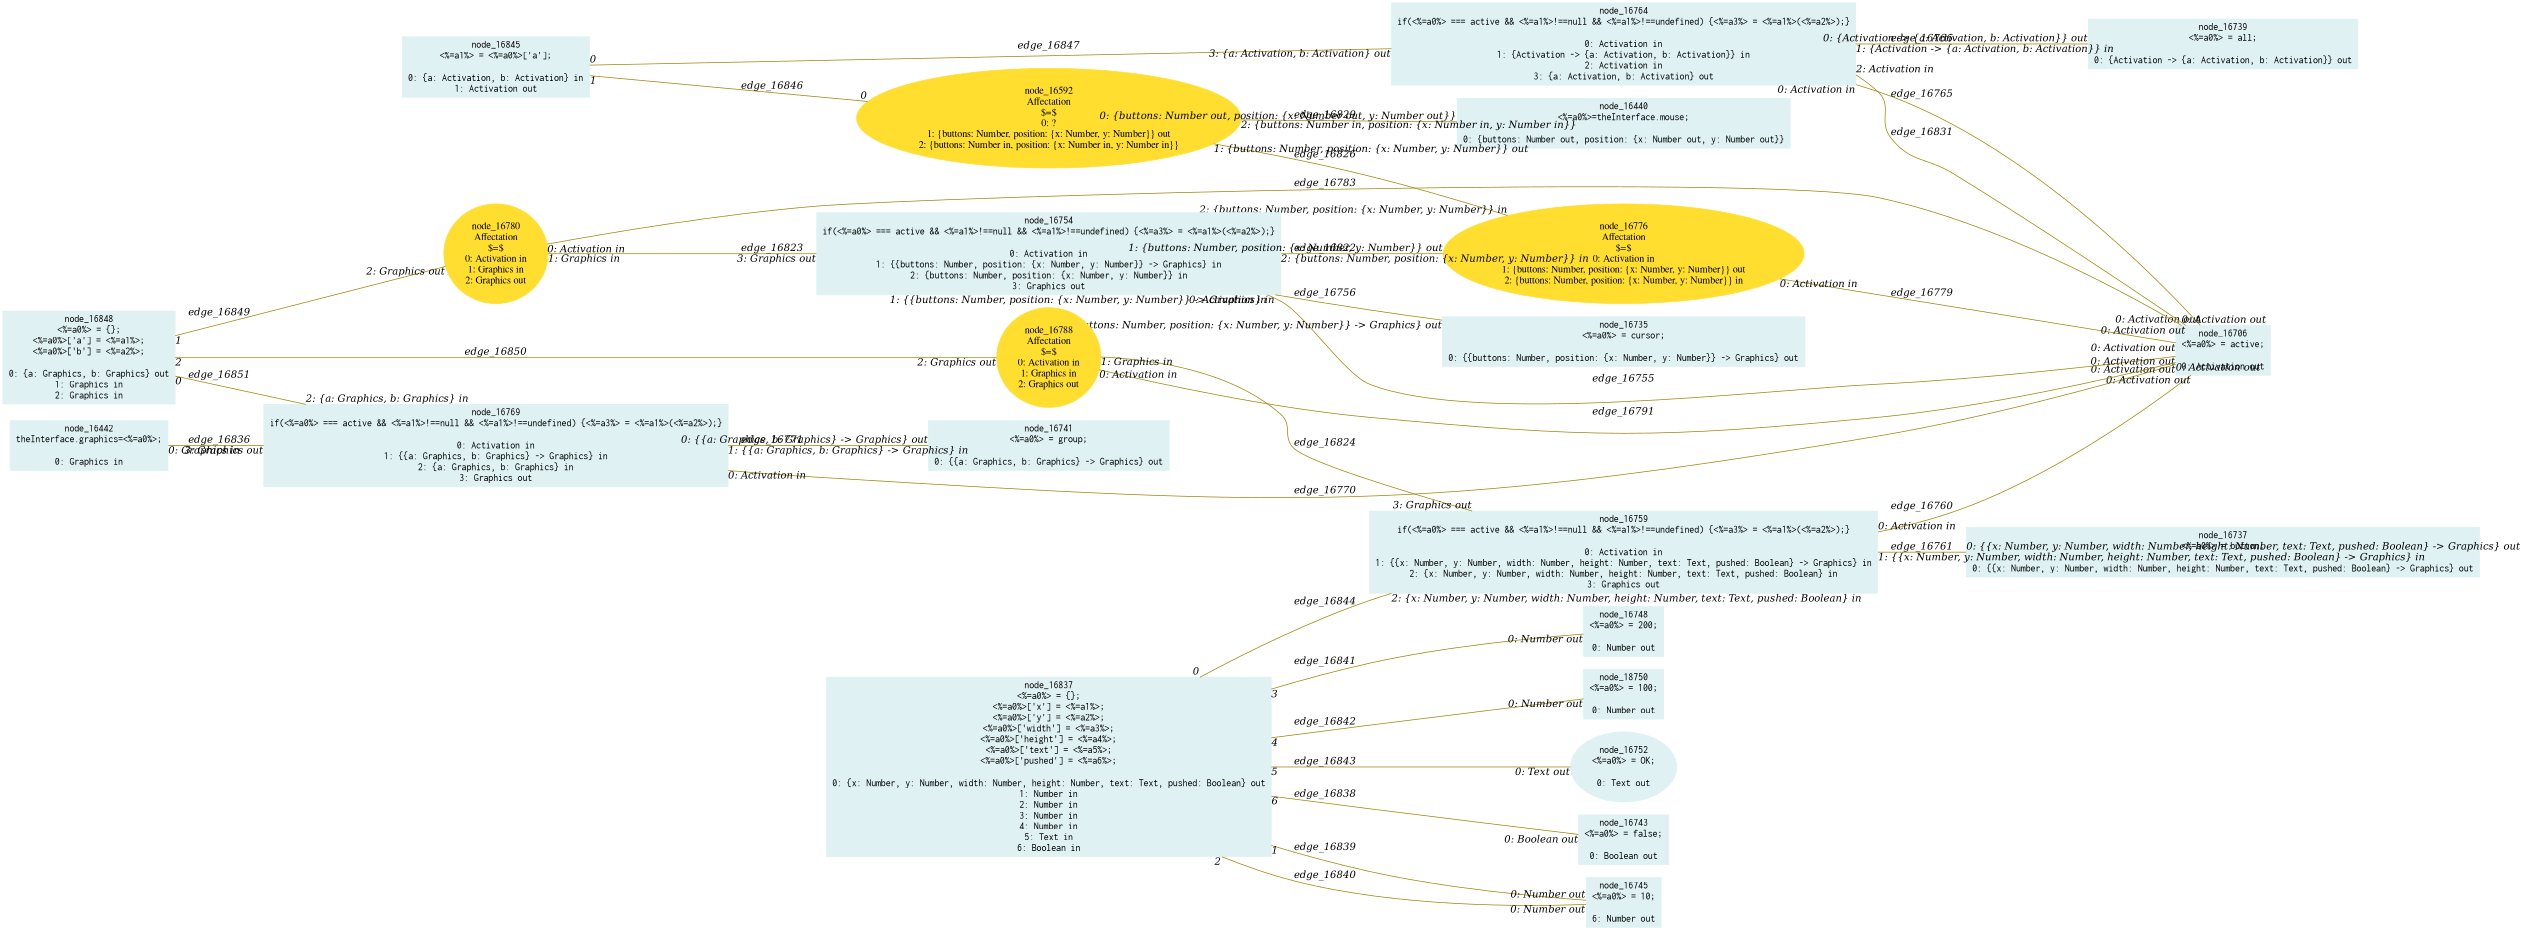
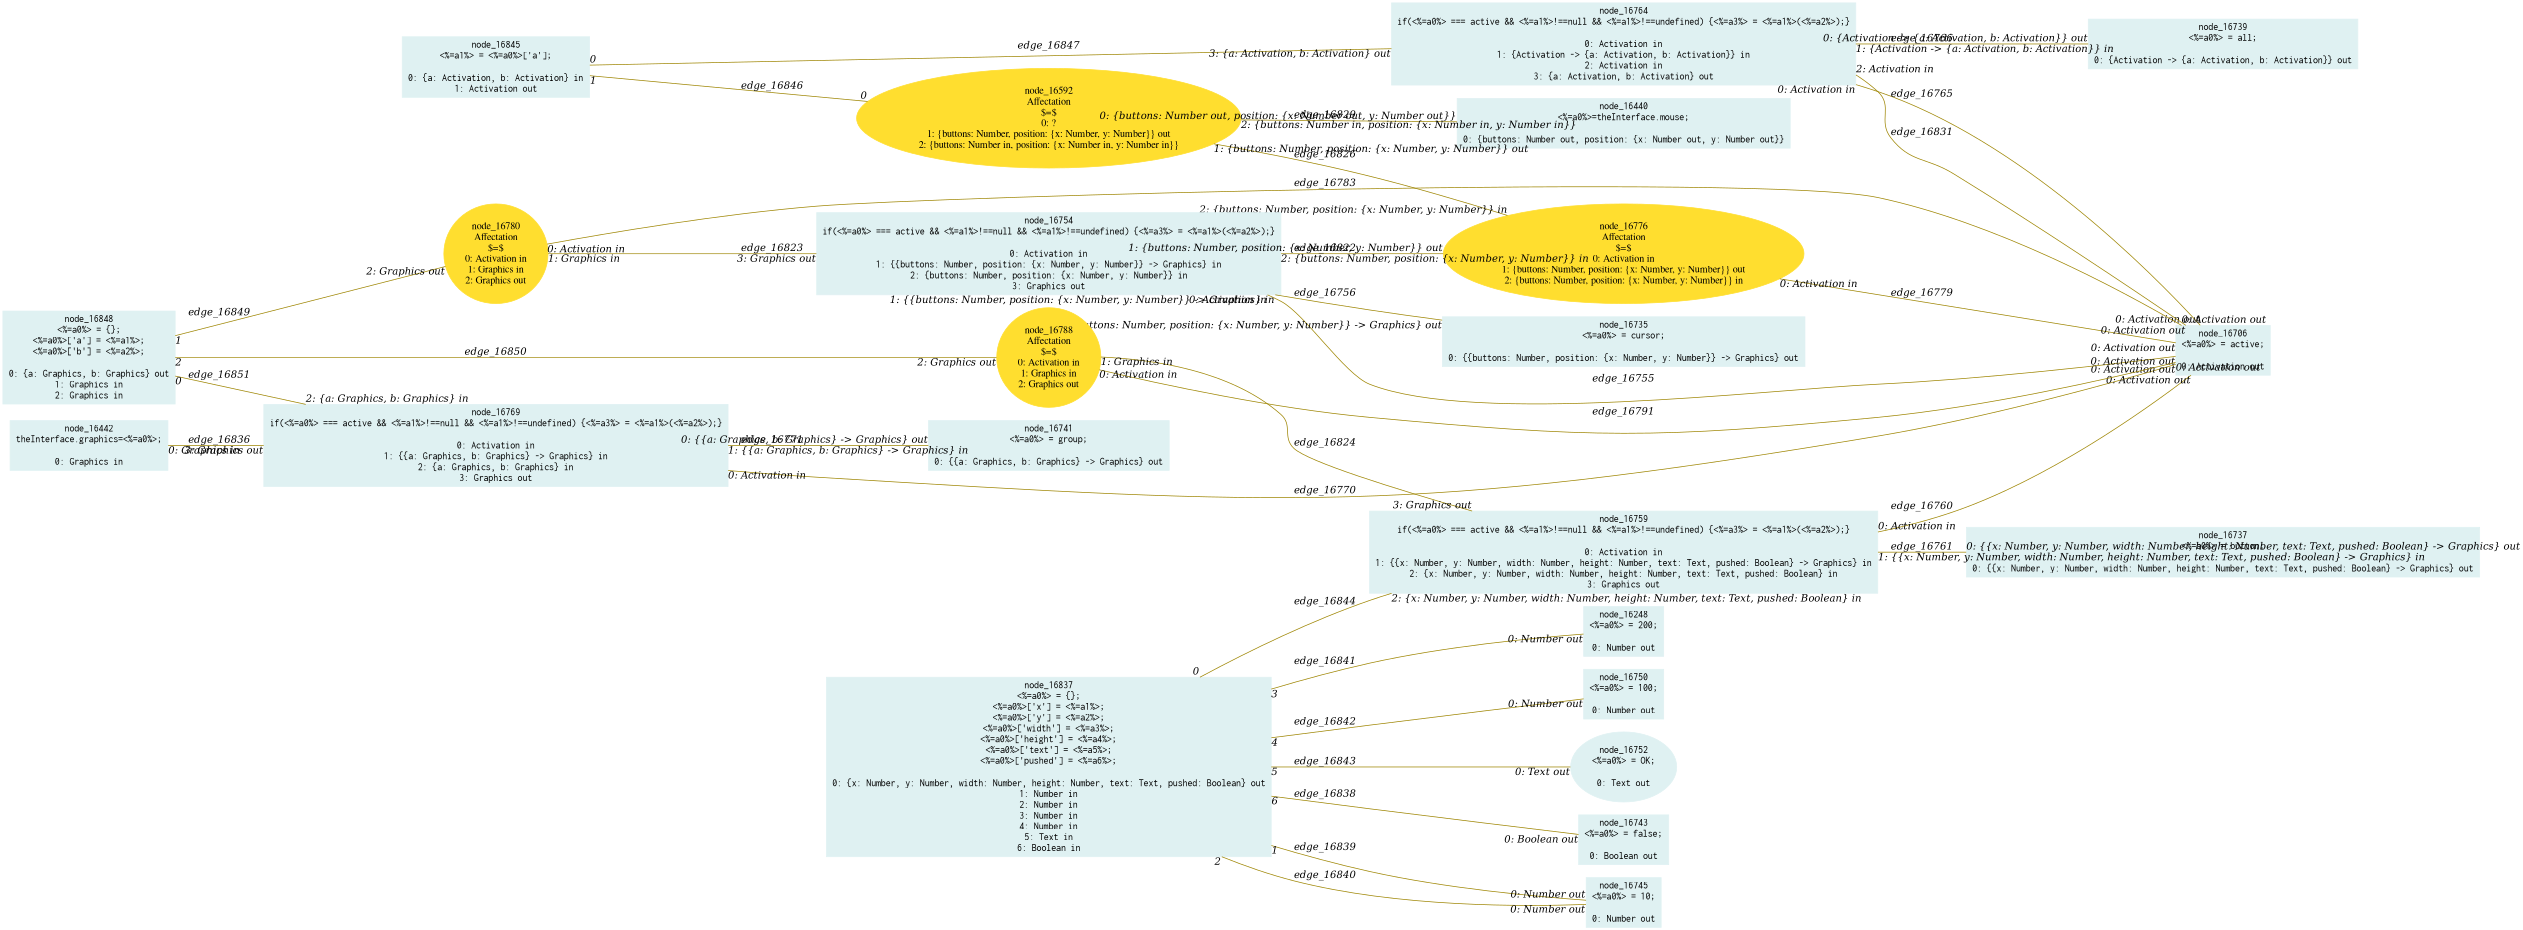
node "node_16748 <%=a0%> = 200; 0: Number out": label "node_16748 <%=a0%> = 200; 0: Number out" -> "node_16248 <%=a0%> = 200; 0: Number out"
node "node_18750 <%=a0%> = 100; 0: Number out": label "node_18750 <%=a0%> = 100; 0: Number out" -> "node_16750 <%=a0%> = 100; 0: Number out"
node "node_16745 <%=a0%> = 10; 6: Number out": label "node_16745 <%=a0%> = 10; 6: Number out" -> "node_16745 <%=a0%> = 10; 0: Number out"
